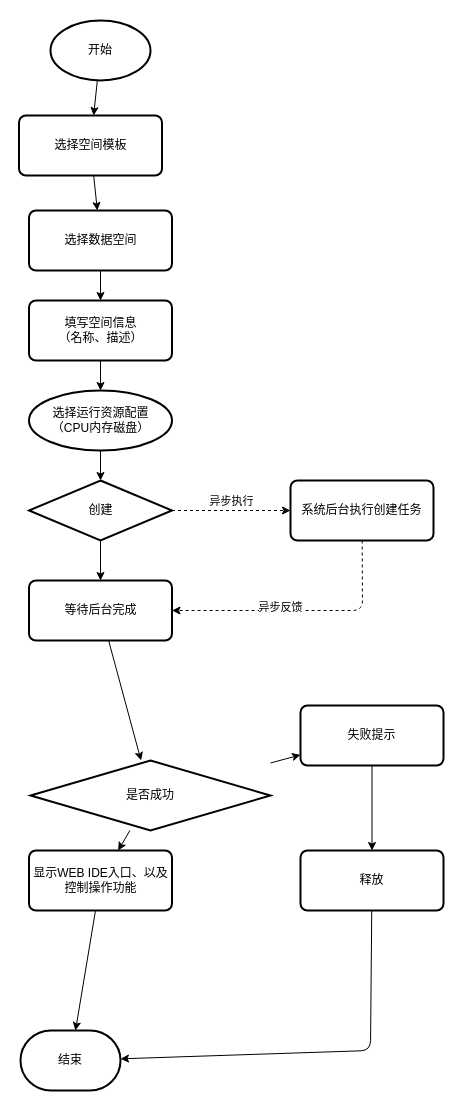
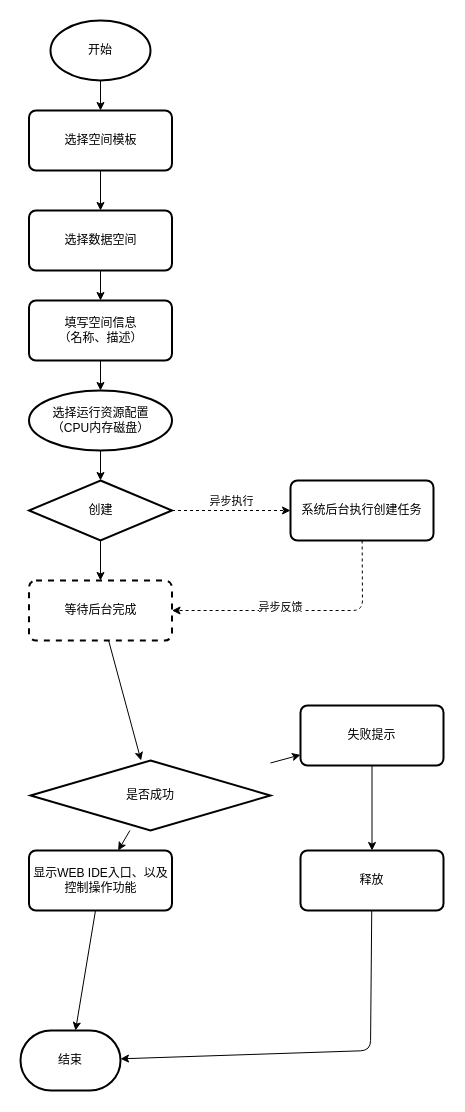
node "选择空间模板": moved (91, 146) -> (101, 141)
node "等待后台完成": style solid -> dashed
